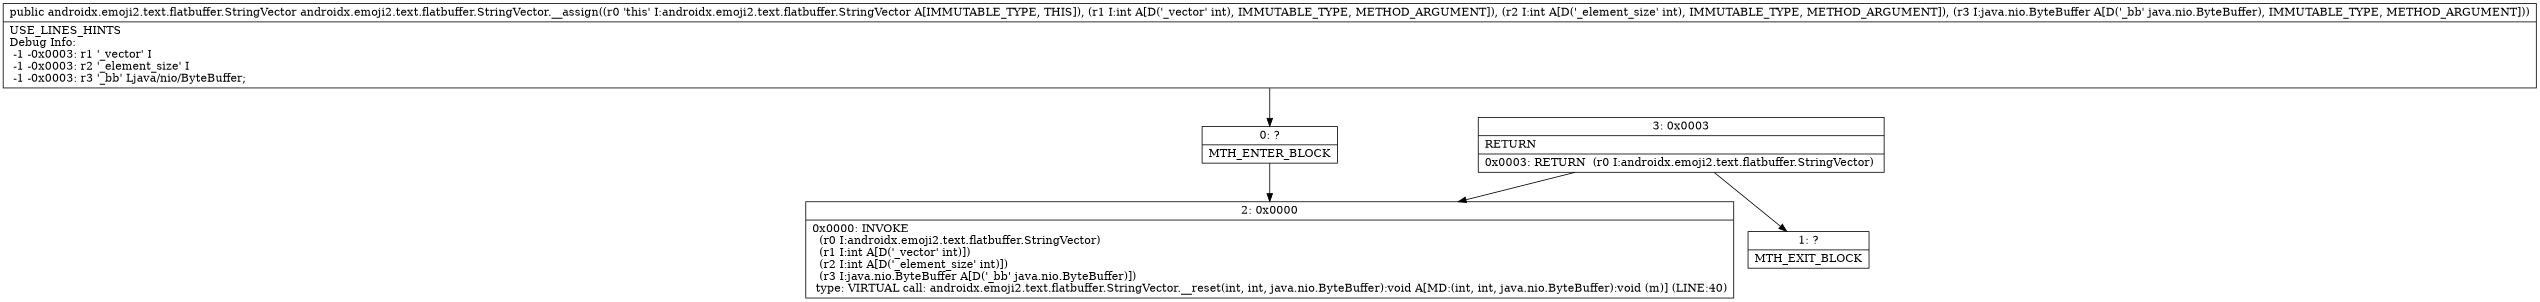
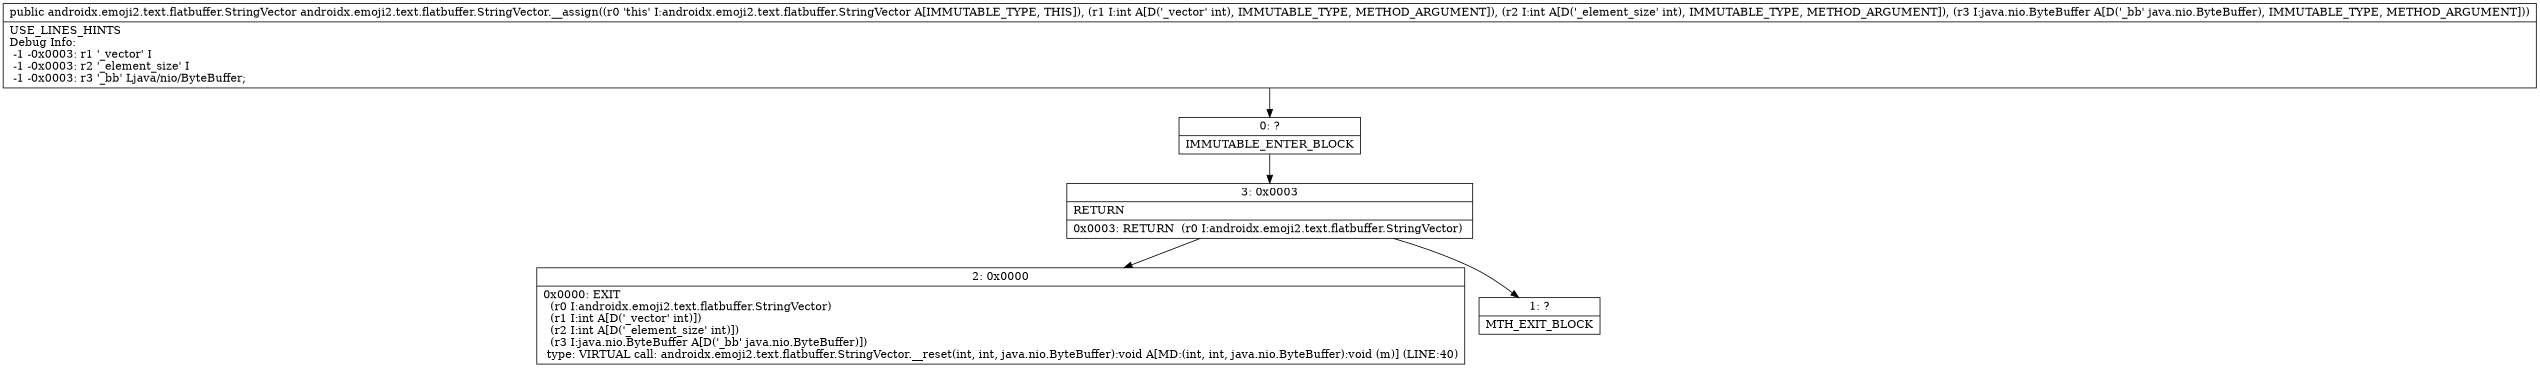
node "0: ?": text "MTH_ENTER_BLOCK" -> "IMMUTABLE_ENTER_BLOCK"
edge "0: ?" -> "2: 0x0000": now "0: ?" -> "3: 0x0003"
node "2: 0x0000": text "0x0000: INVOKE" -> "0x0000: EXIT"
